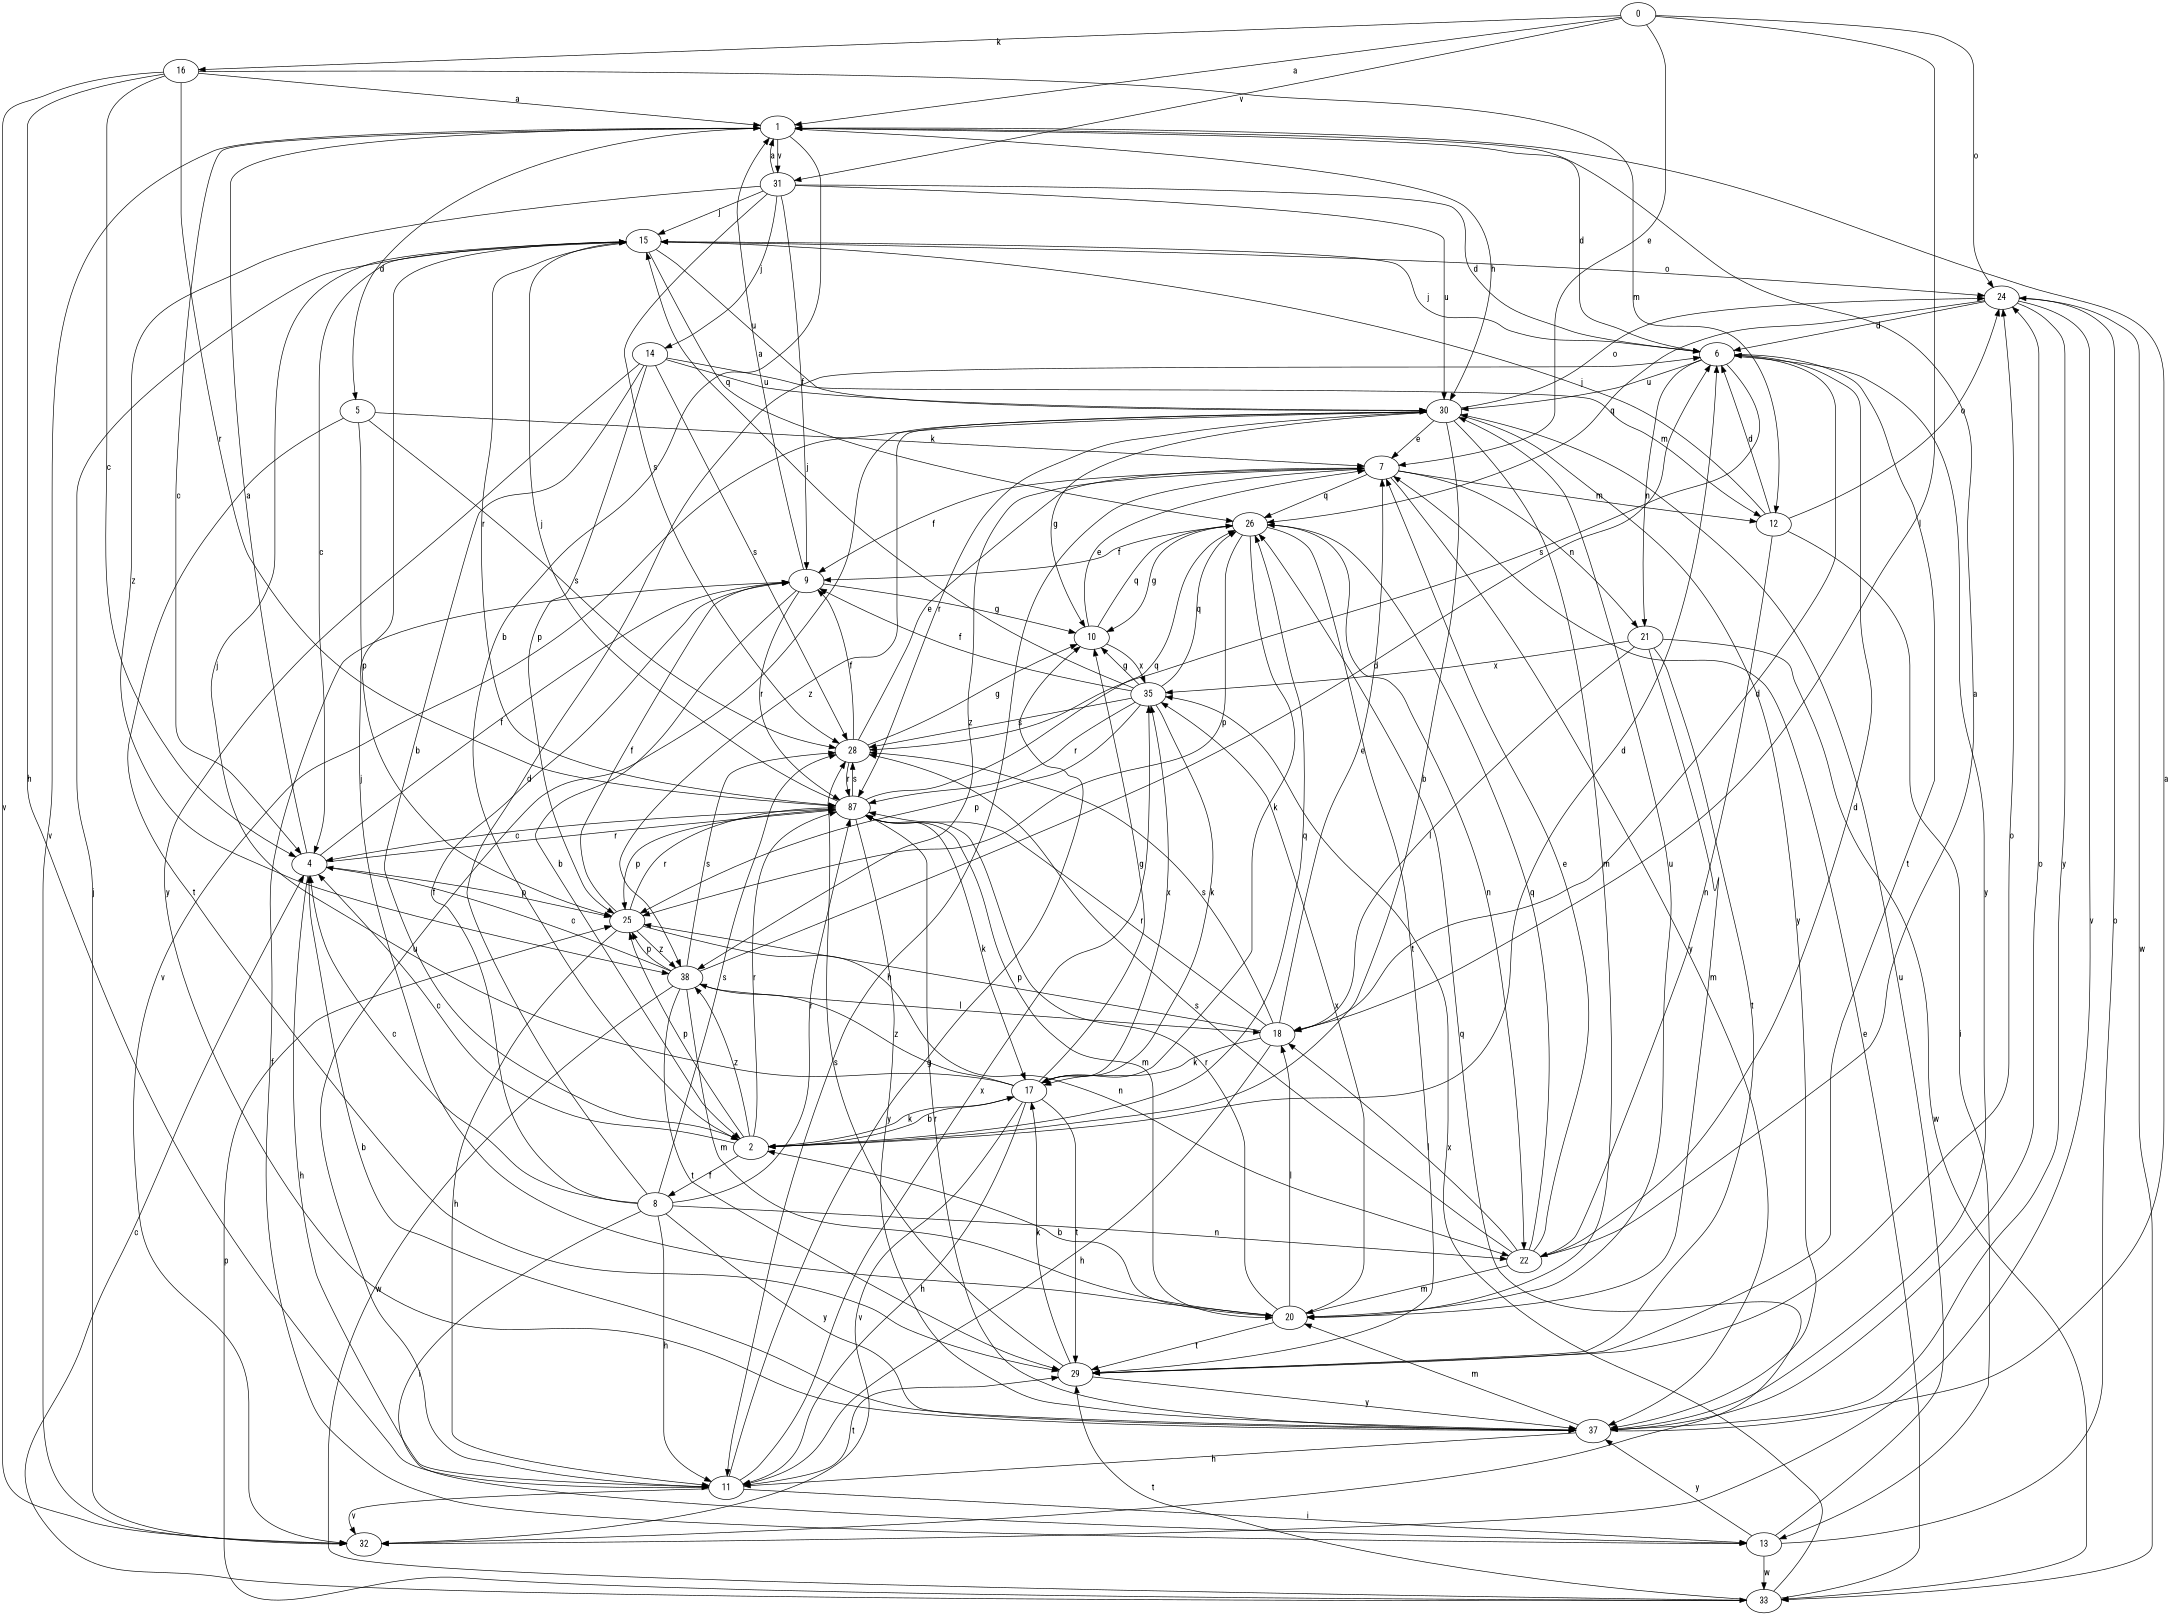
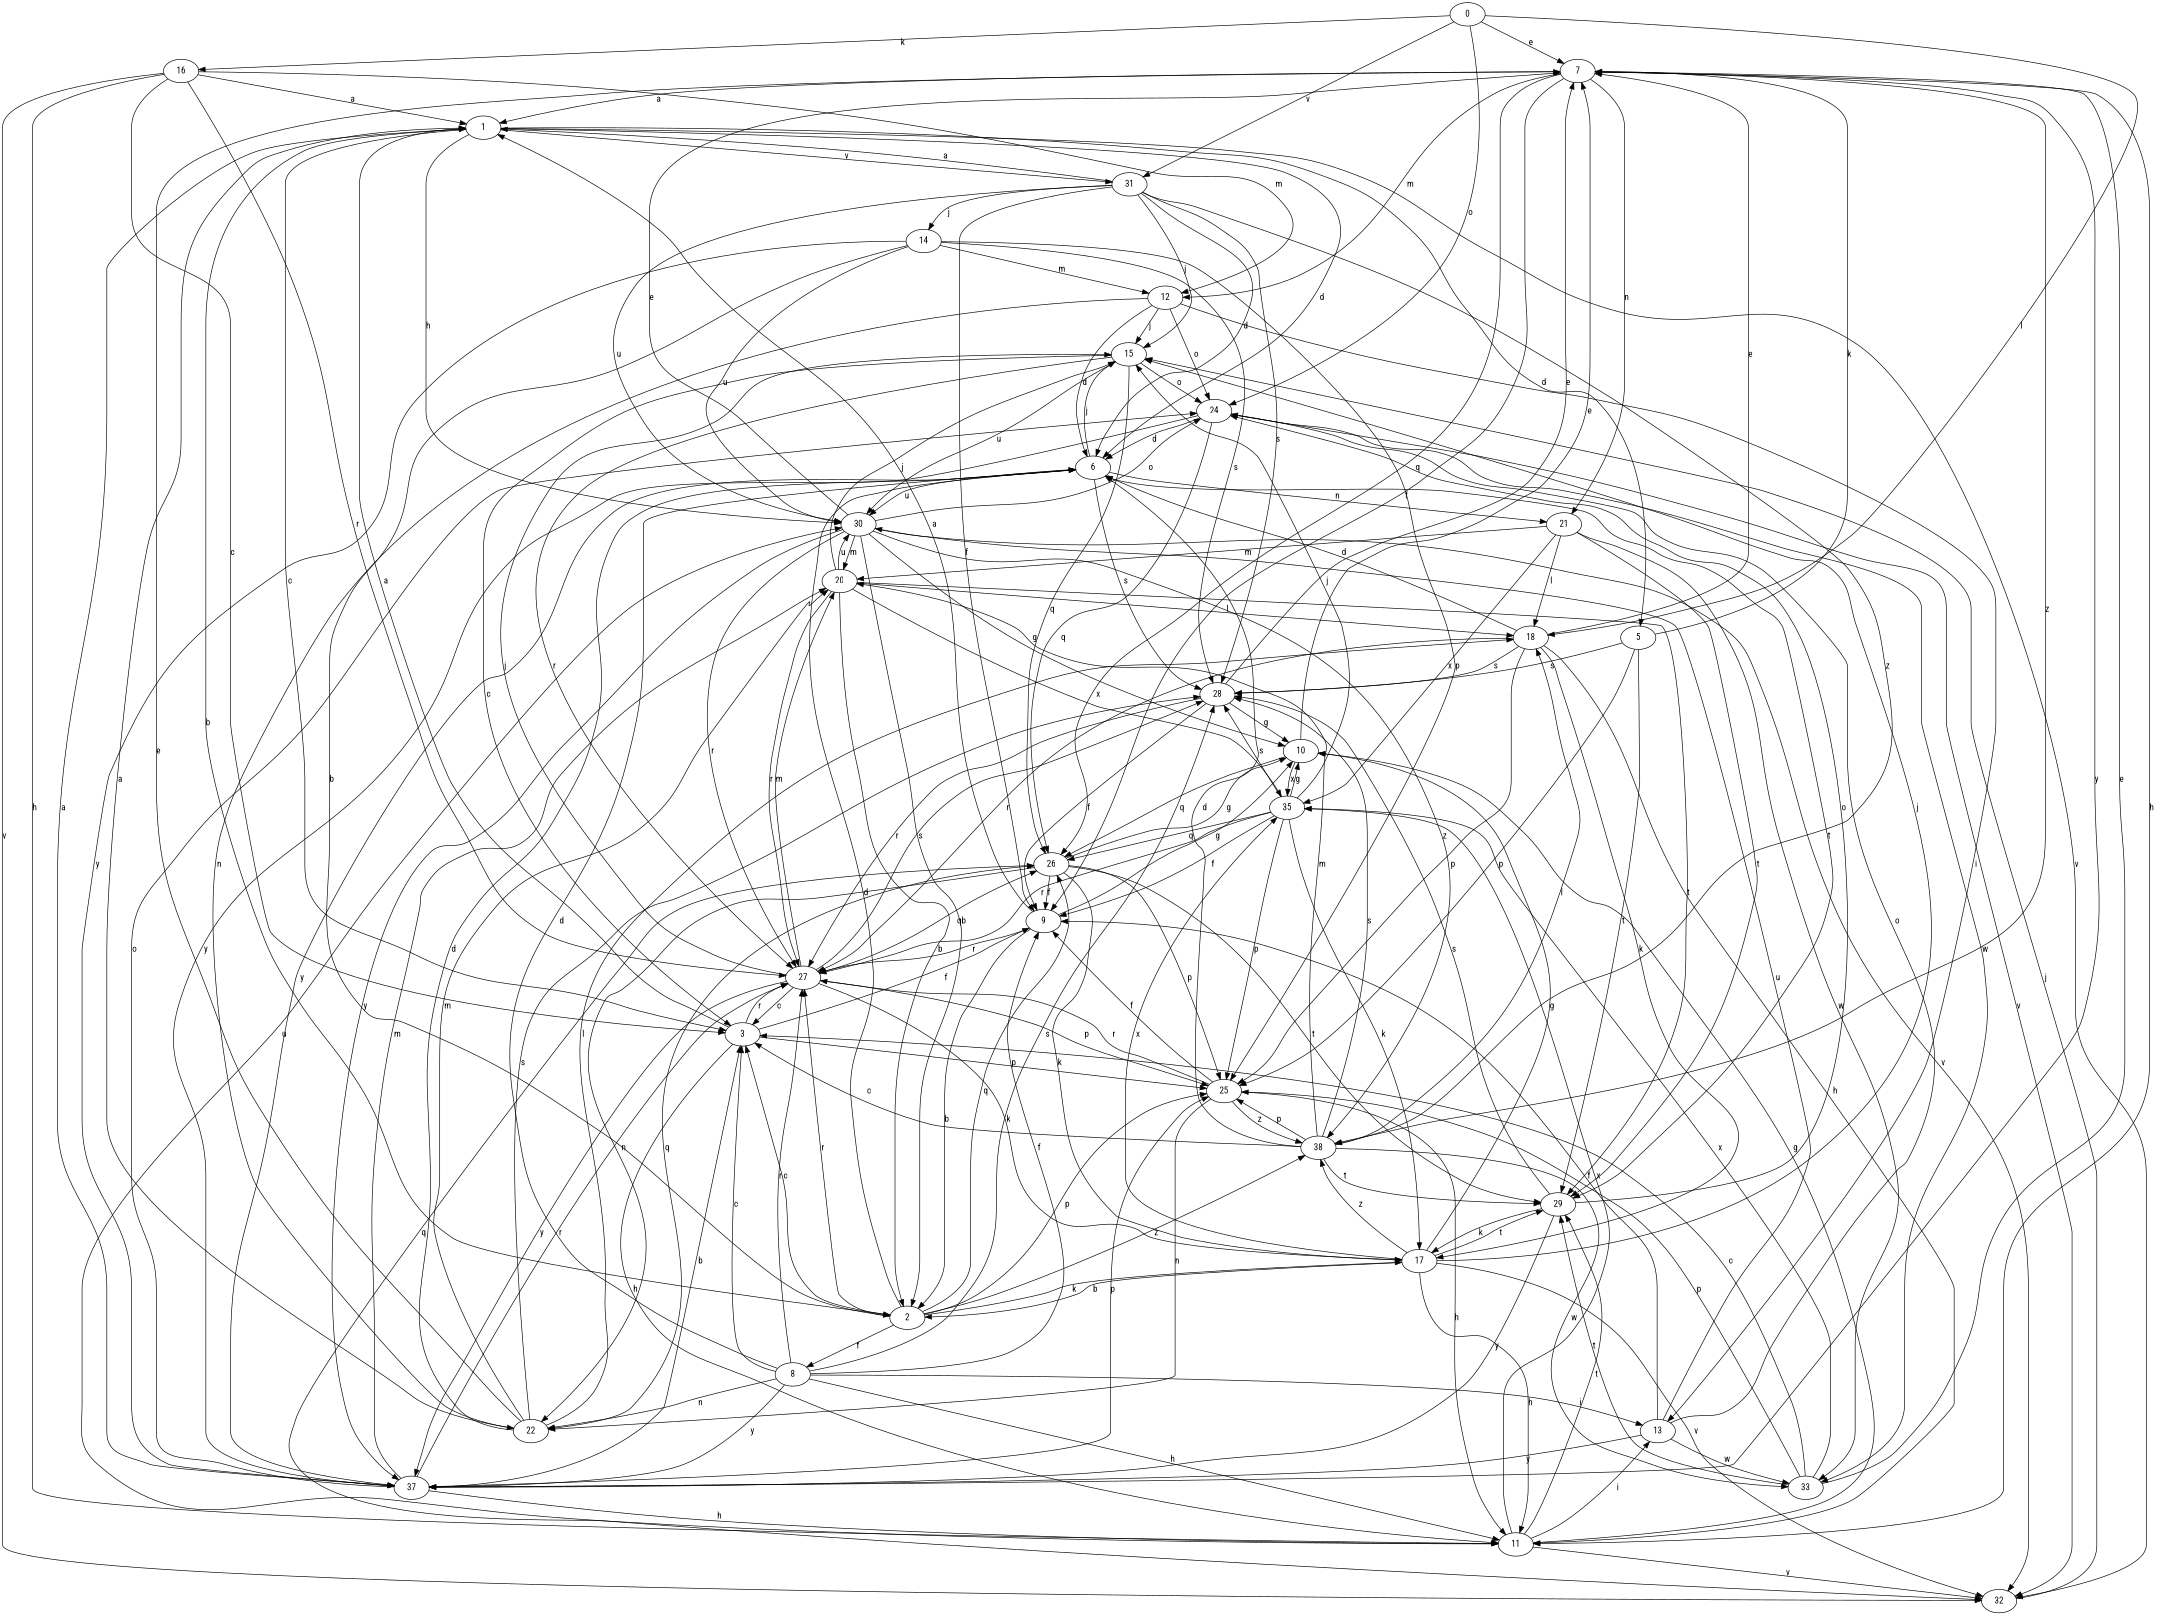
edge "0" -> "1": now "7" -> "1"
node "87": label "87" -> "27"
node "4": label "4" -> "3"
edge "37" -> "25": added, label "p"
